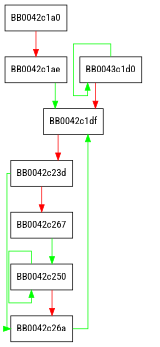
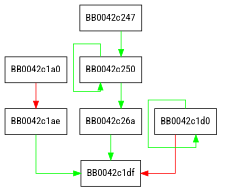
node "BB0043c1d0": label "BB0043c1d0" -> "BB0042c1d0"
node "BB0042c23d": removed
node "BB0042c267": label "BB0042c267" -> "BB0042c247"
edge "BB0042c250" -> "BB0042c26a": color red -> green
